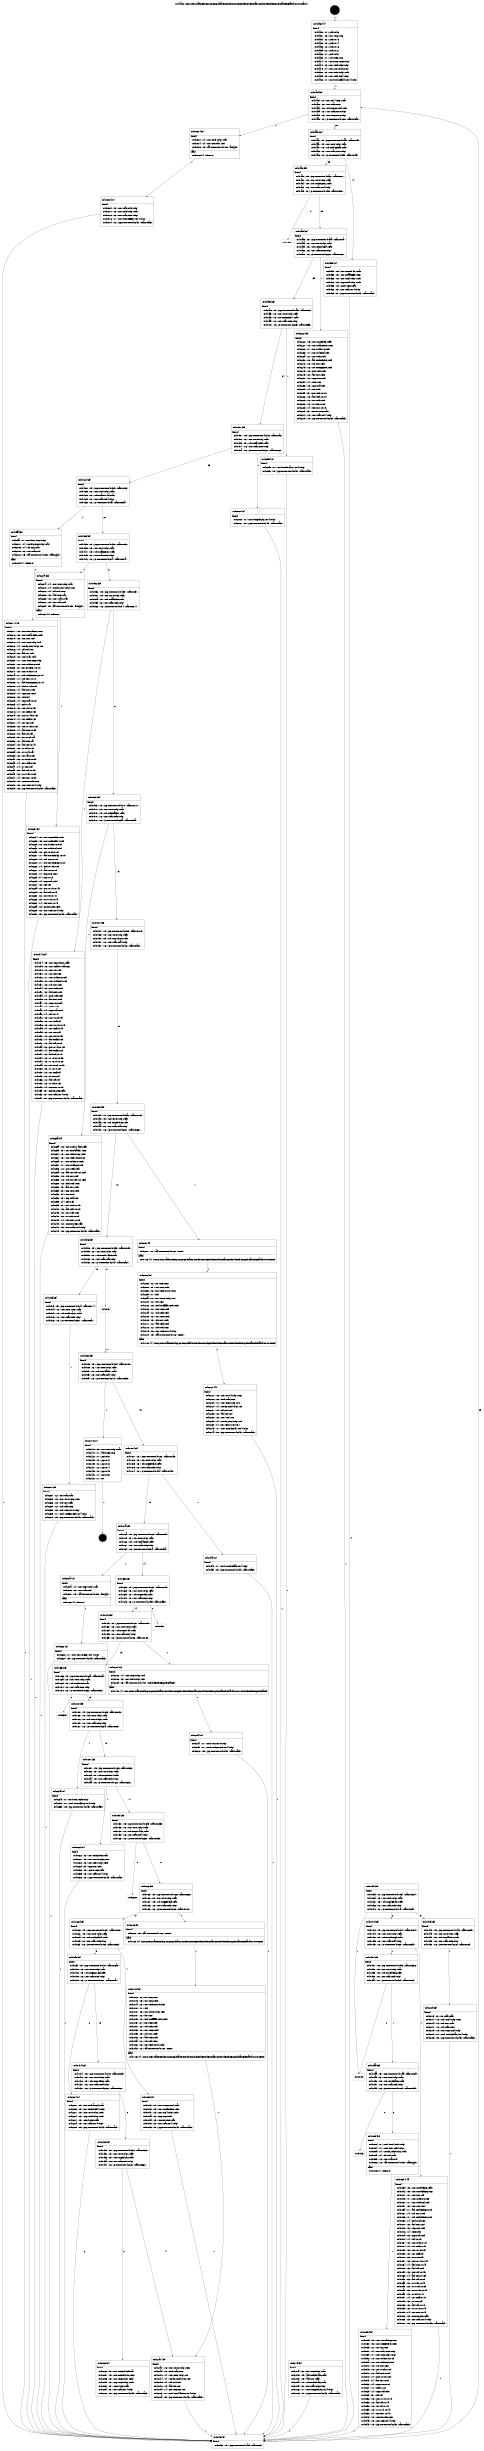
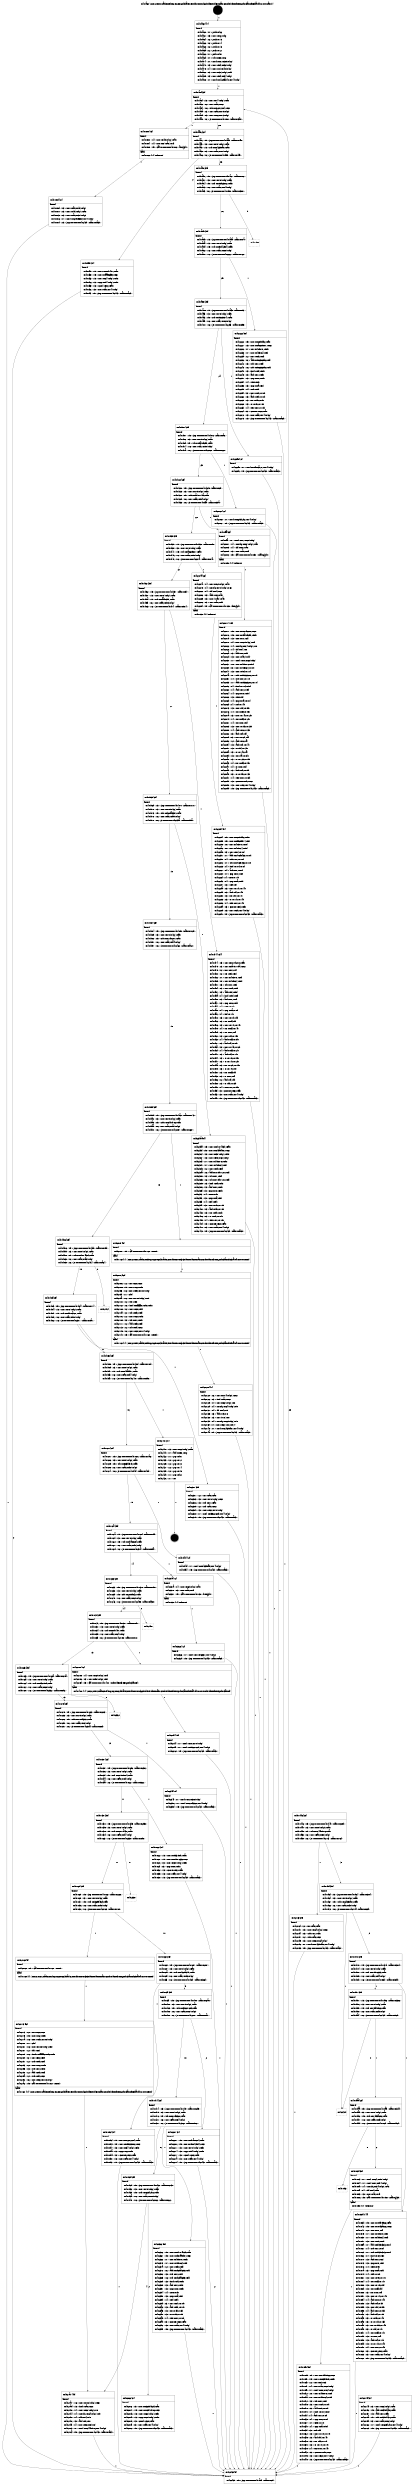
edge "0x4024c4" -> "0x401be8 [25]": now "0x401bcf [25]" -> "0x401be8 [25]"
edge "0x401d5f [25]" -> "0x401d46 [25]": reversed
node "0x402362 [88]": added
